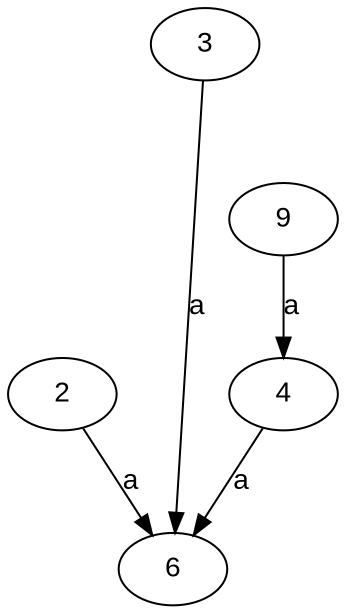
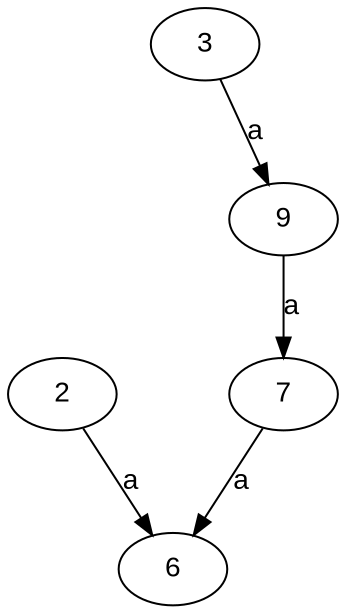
edge "3" -> "6": now "3" -> "9"
node "4": label "4" -> "7"
